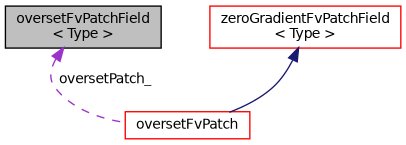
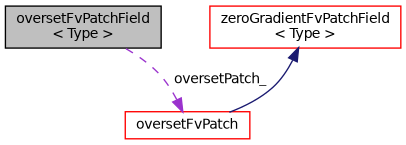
edge "oversetFvPatch" -> "oversetFvPatchField < Type >": reversed
